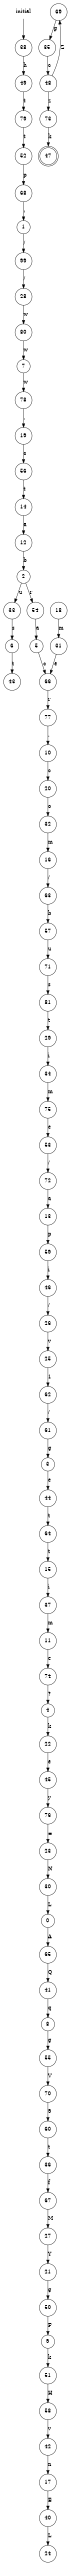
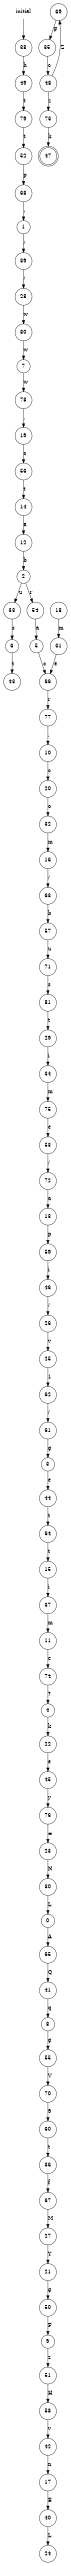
node "99": label "99" -> "39"
edge "9" -> "51": label "k" -> "z"
